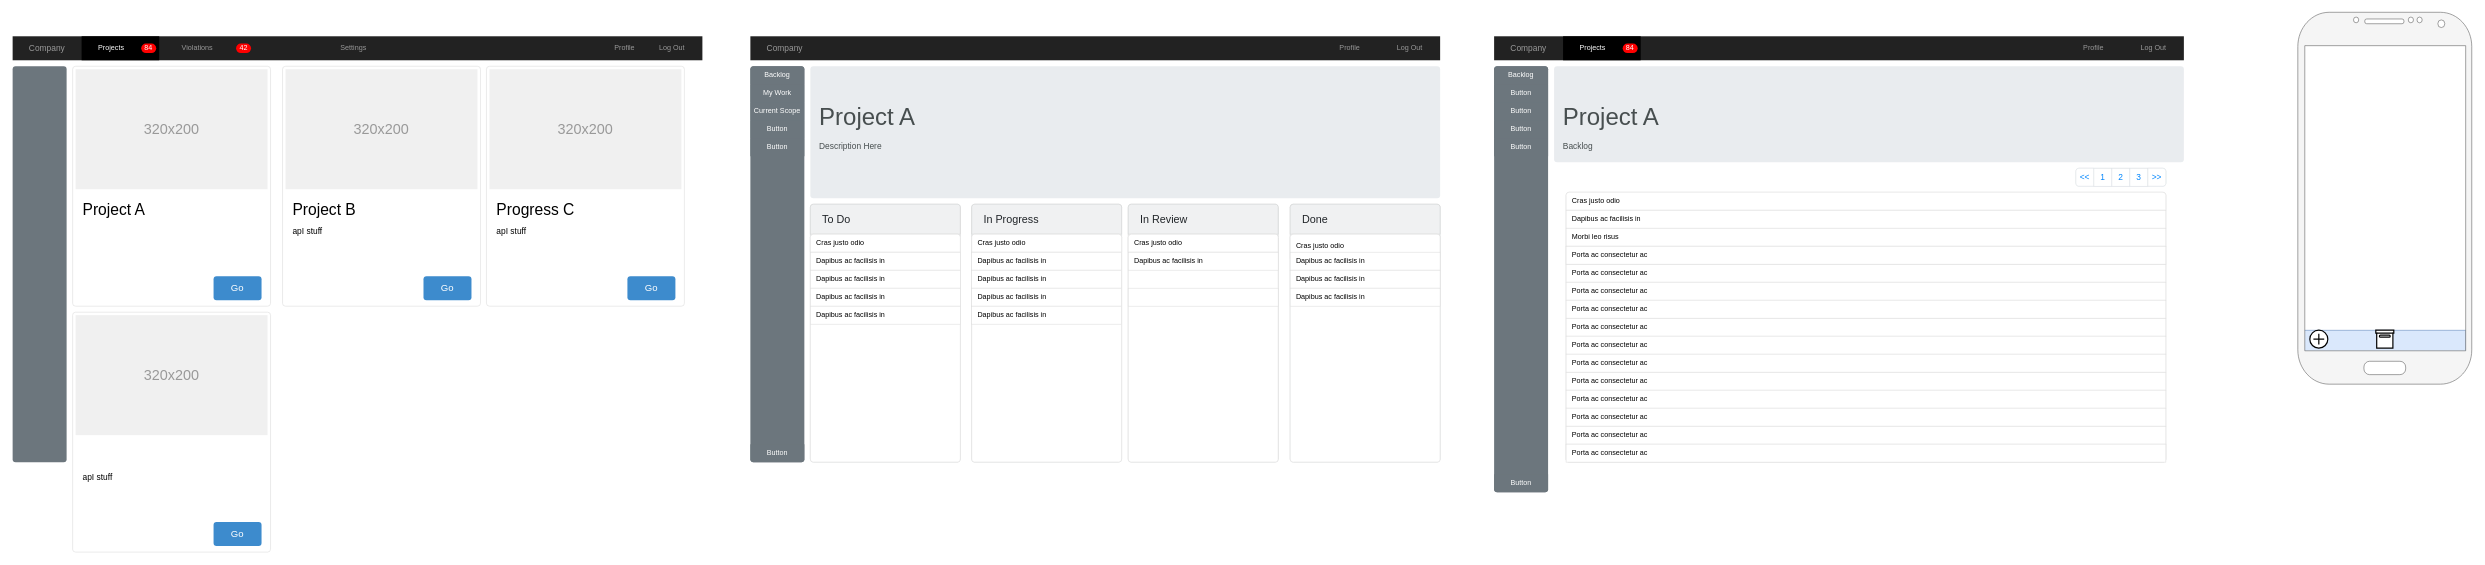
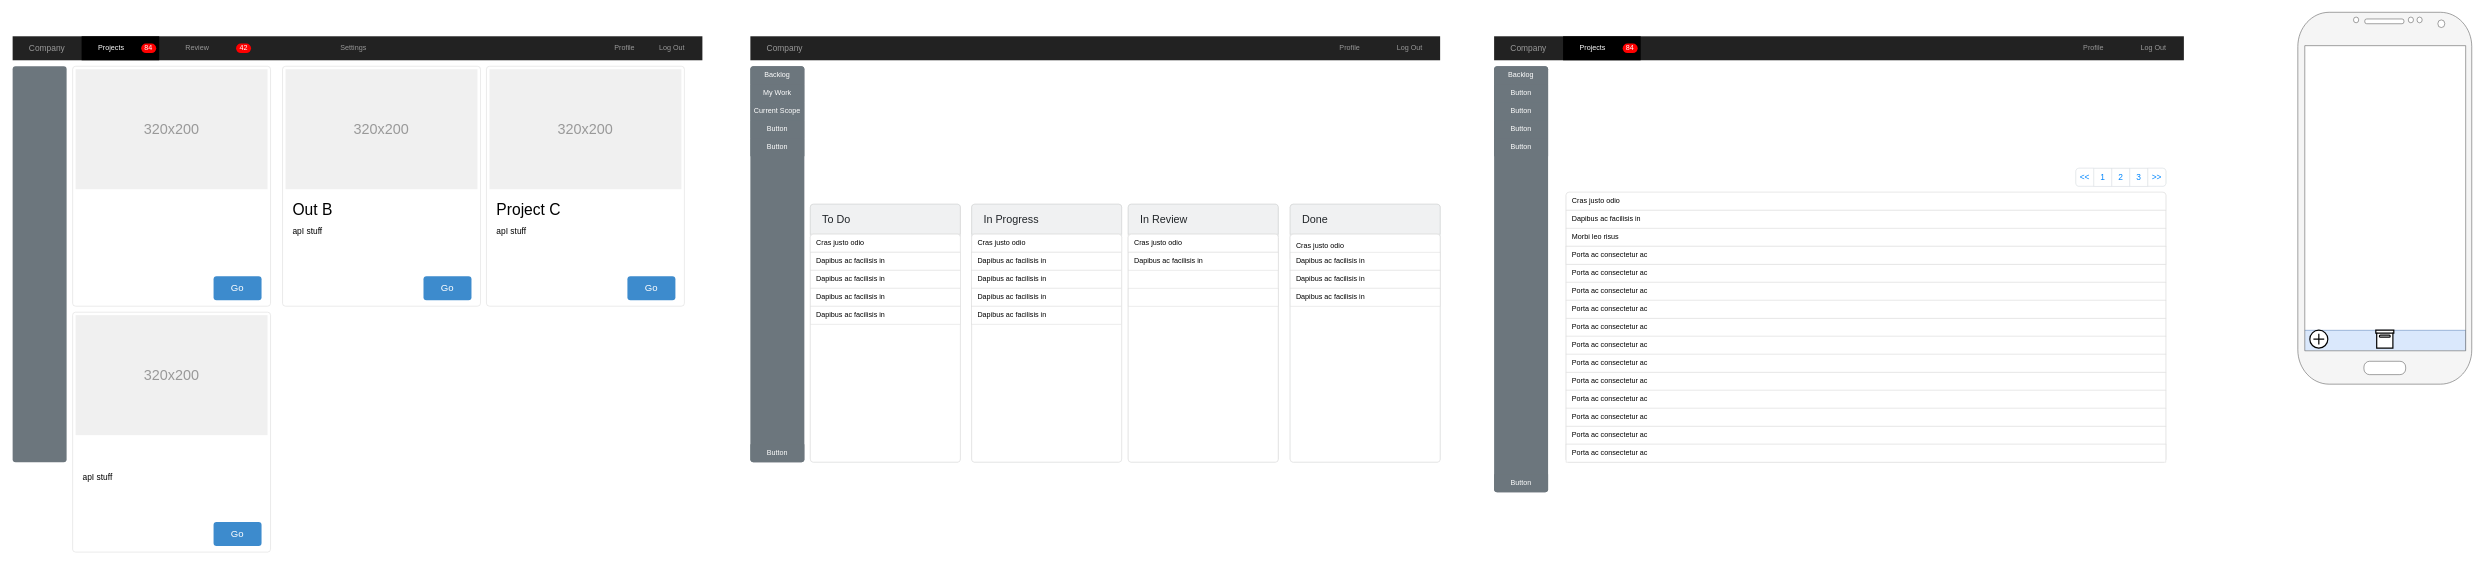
node "Violations": label "Violations" -> "Review"
node "Project A Backlog": removed
node "Project A Description Here": removed
node "Project A": removed
node "Project B": label "Project B" -> "Out B"
node "Progress C": label "Progress C" -> "Project C"
